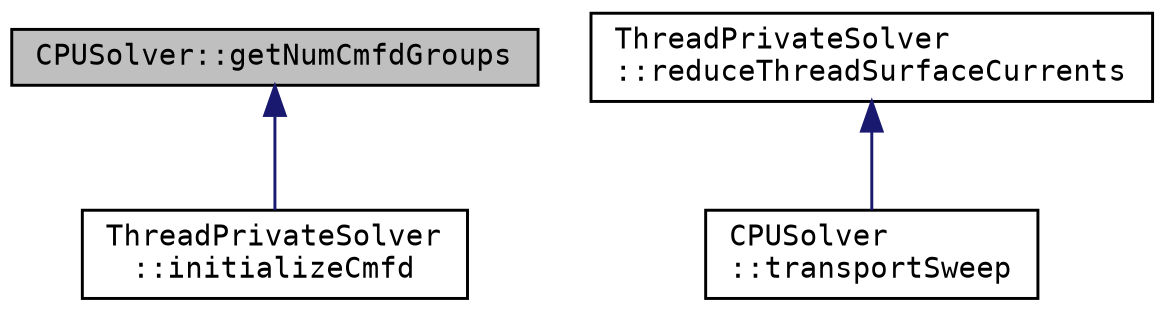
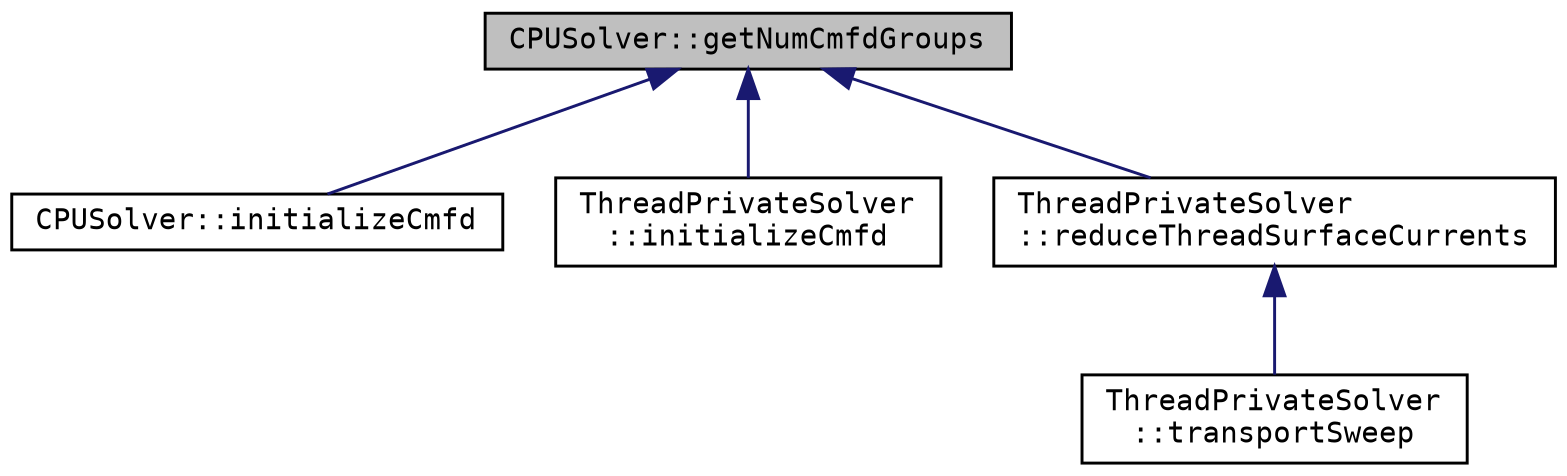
edge "ThreadPrivateSolver ::reduceThreadSurfaceCurrents" -> "CPUSolver::getNumCmfdGroups": added
node "CPUSolver::initializeCmfd": added
node "CPUSolver ::transportSweep": label "CPUSolver ::transportSweep" -> "ThreadPrivateSolver ::transportSweep"
